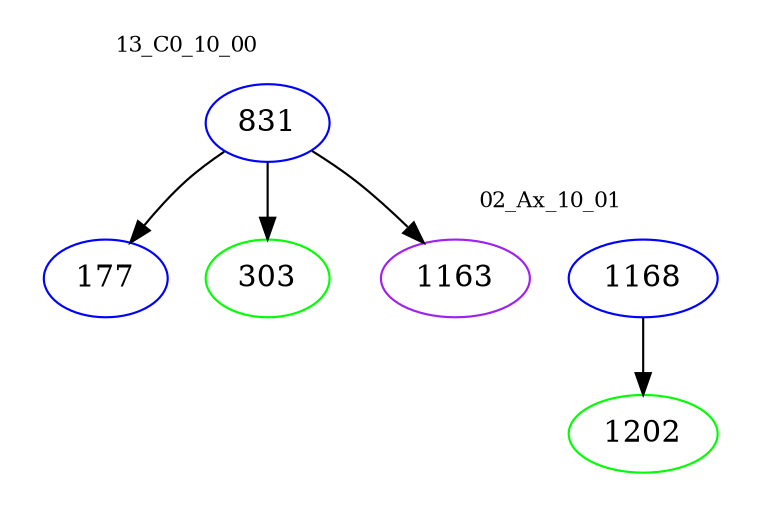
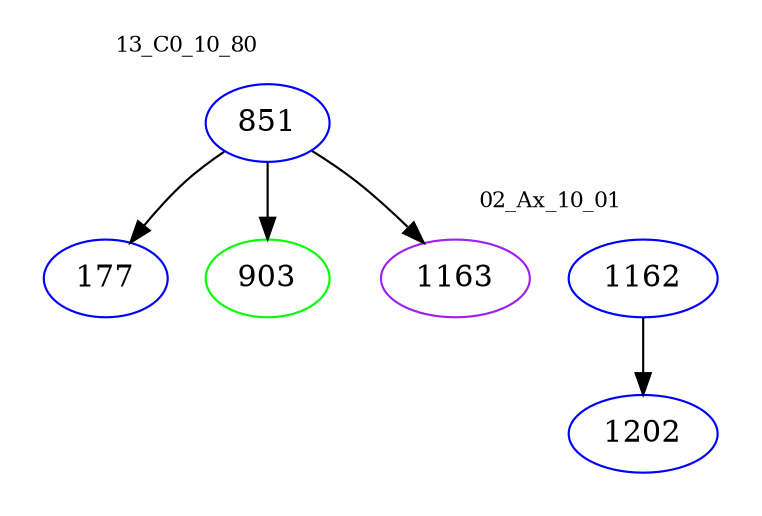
cluster "13_C0_10_00": label "13_C0_10_00" -> "13_C0_10_80"
node "831": label "831" -> "851"
node "303": label "303" -> "903"
node "1168": label "1168" -> "1162"
node "1202": color green -> blue
